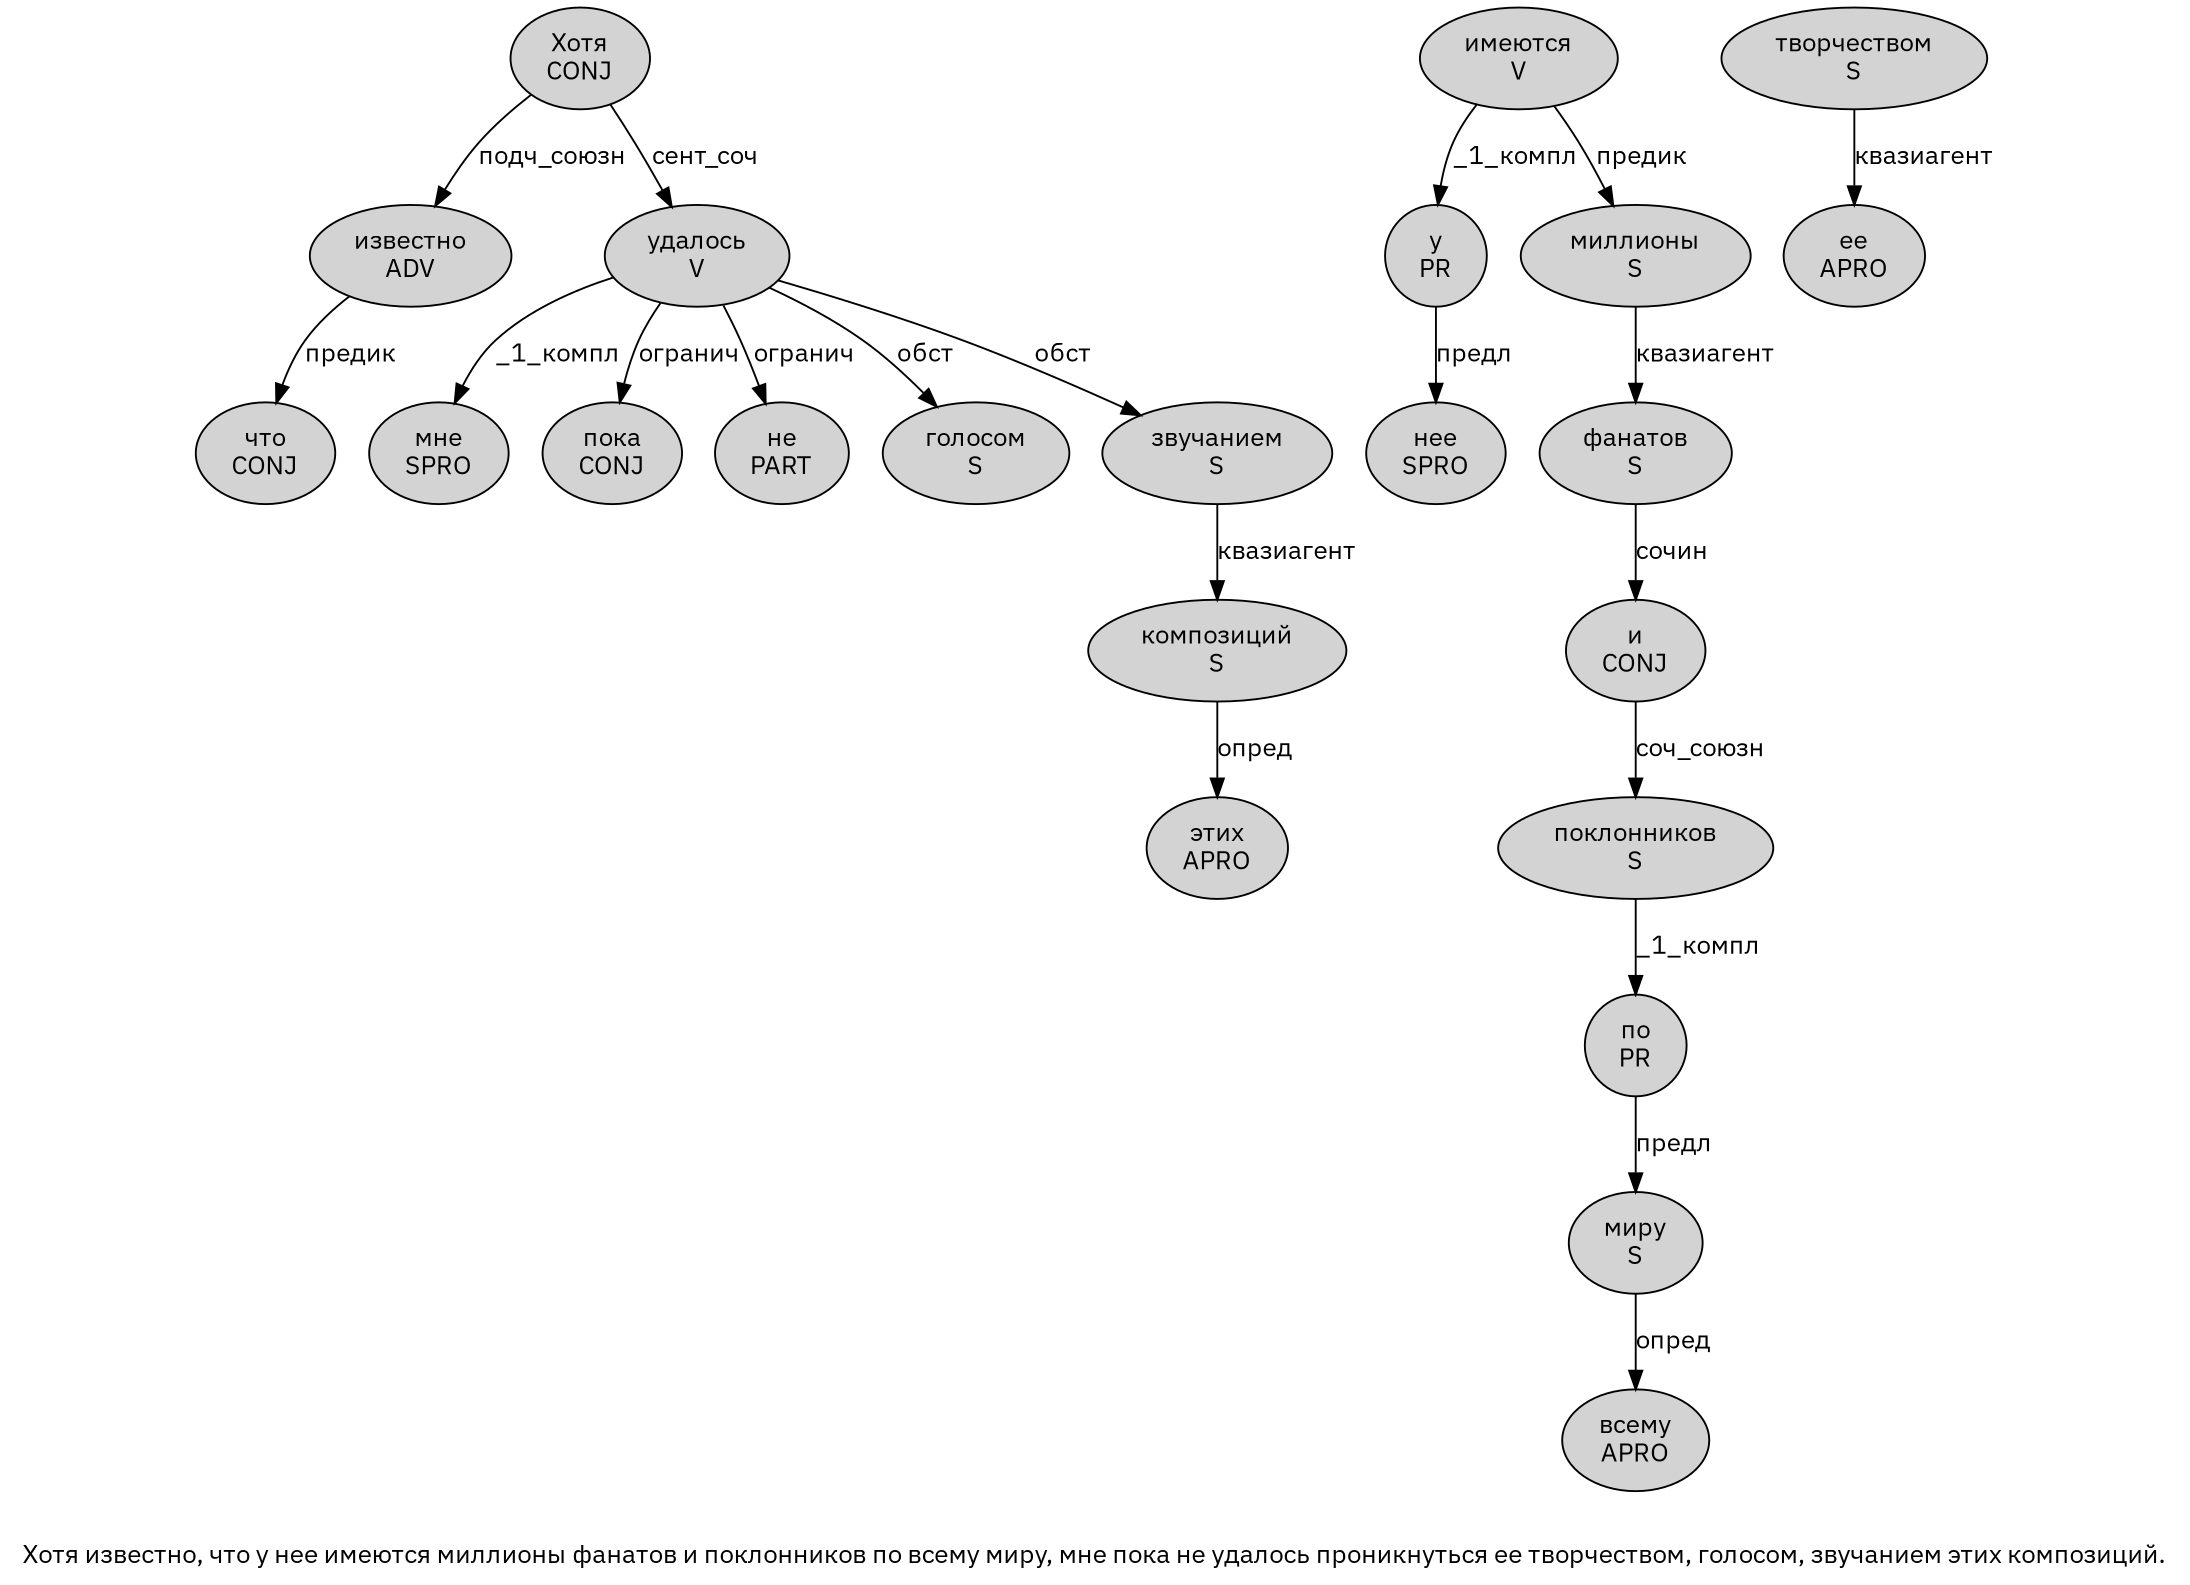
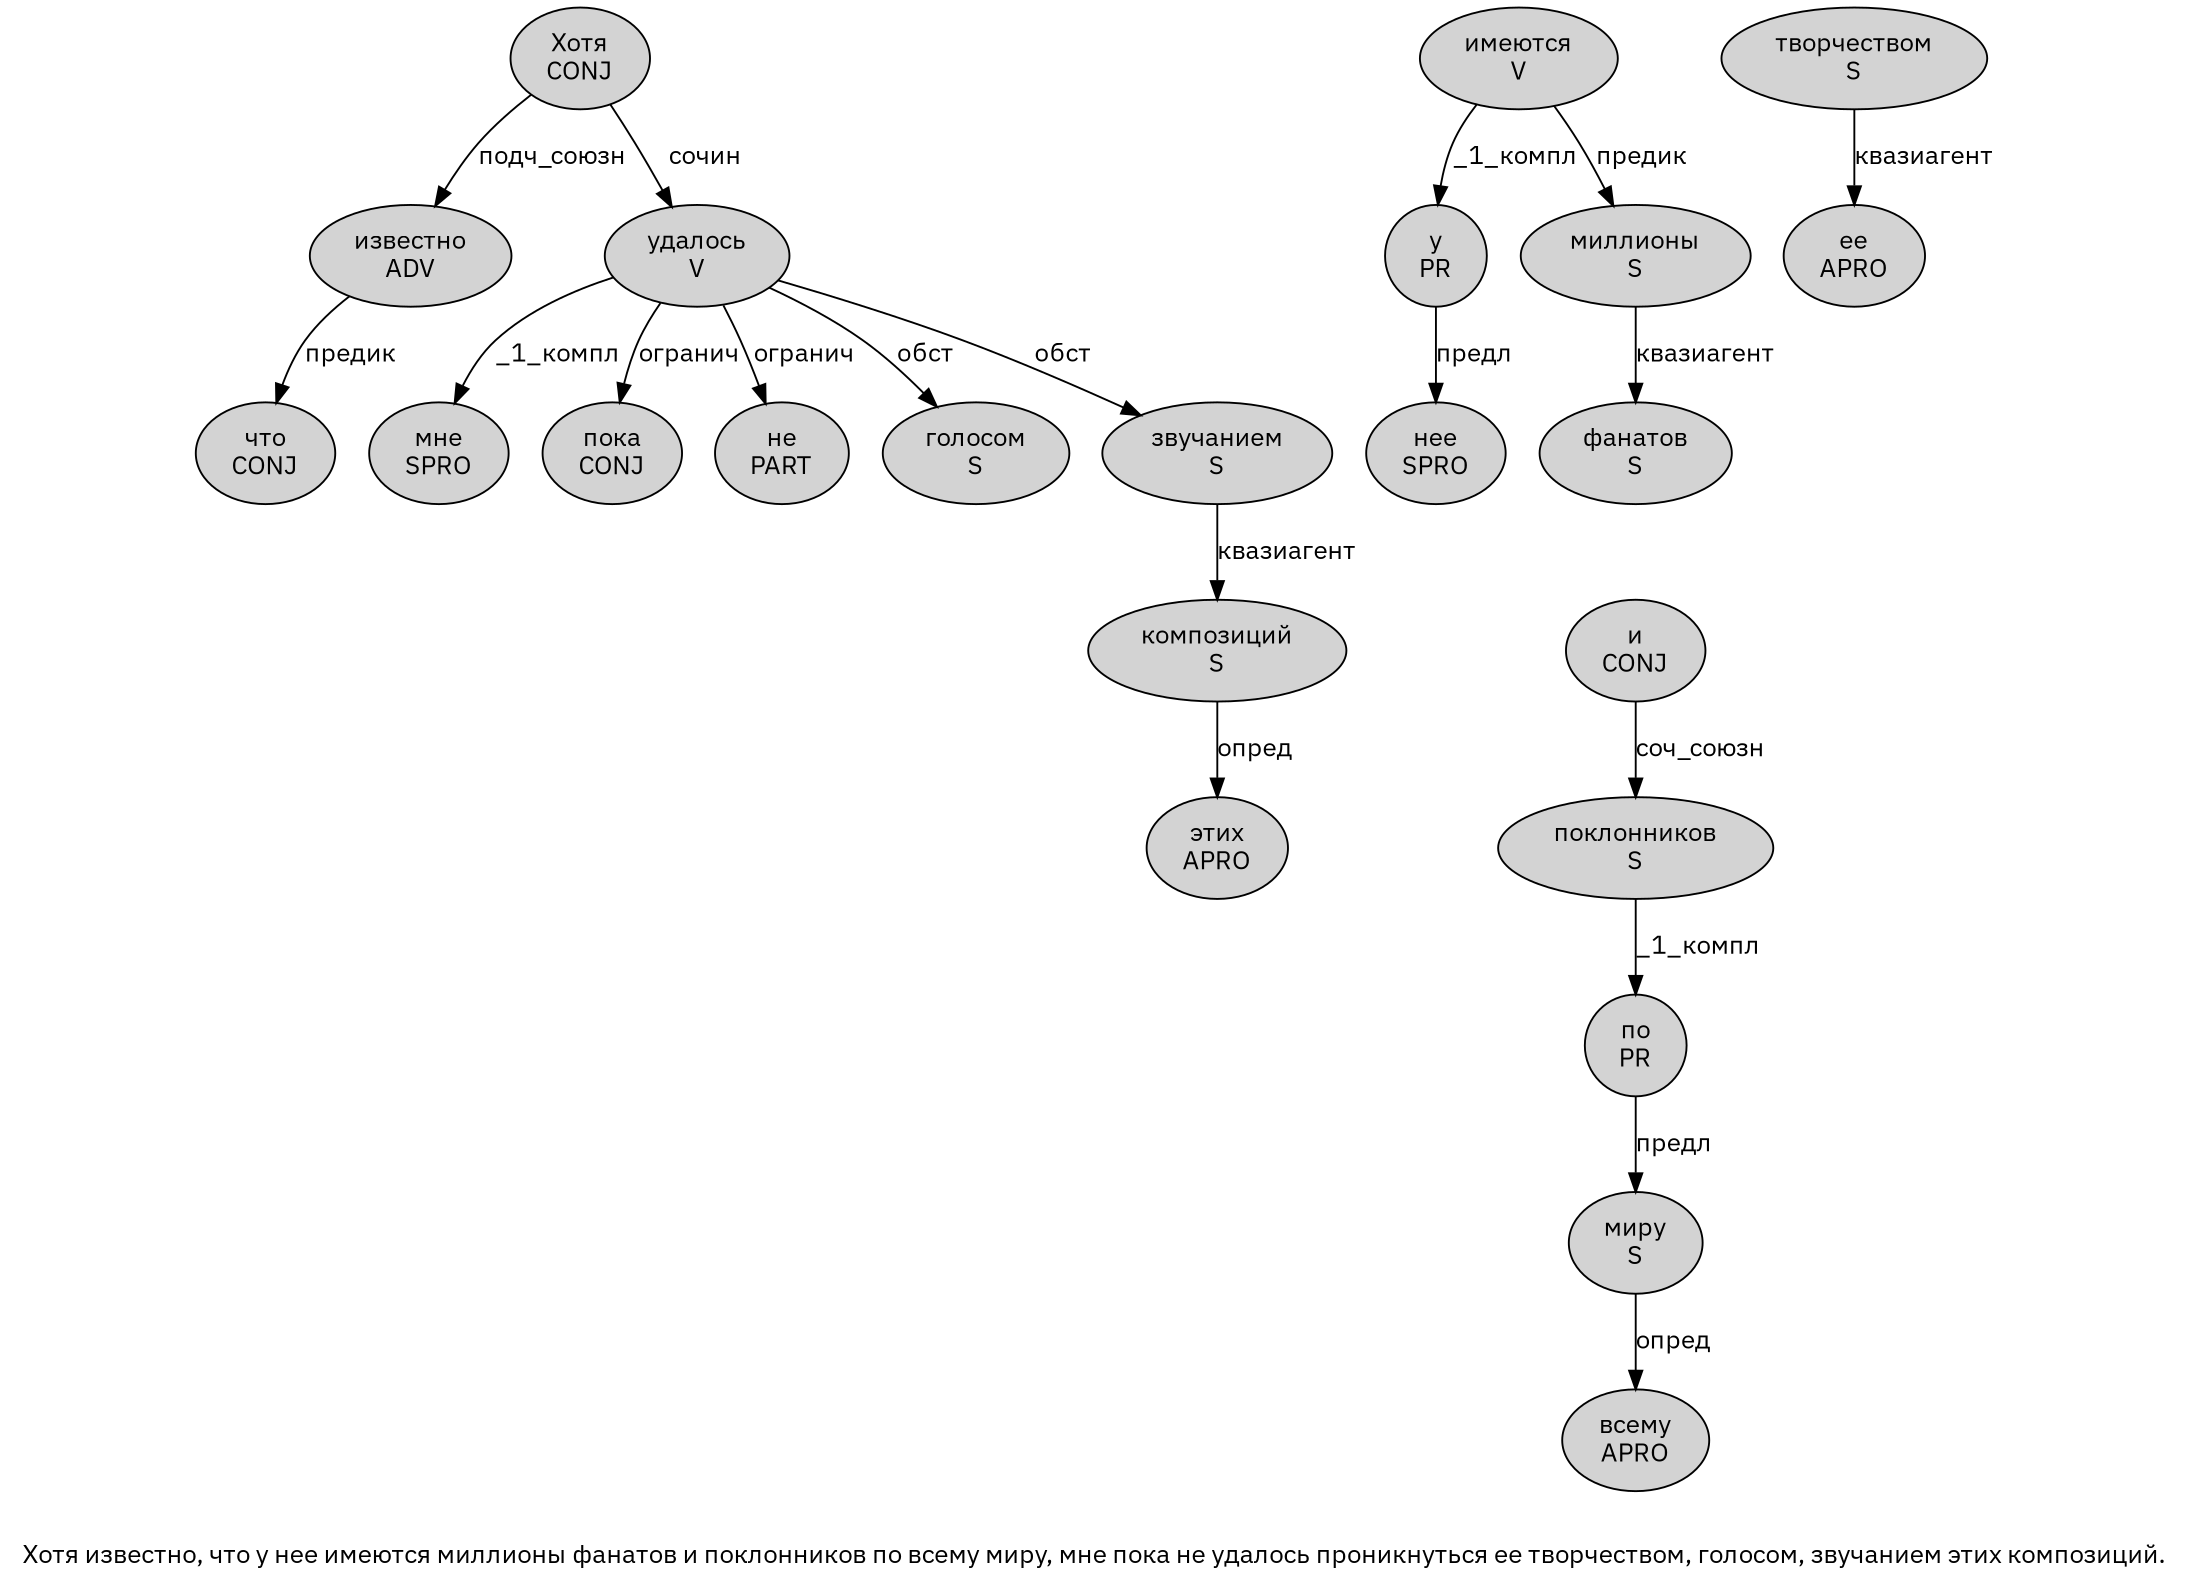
edge "Хотя CONJ" -> "удалось V": label "сент_соч" -> "сочин"
edge "фанатов S" -> "и CONJ": removed, label "сочин"
